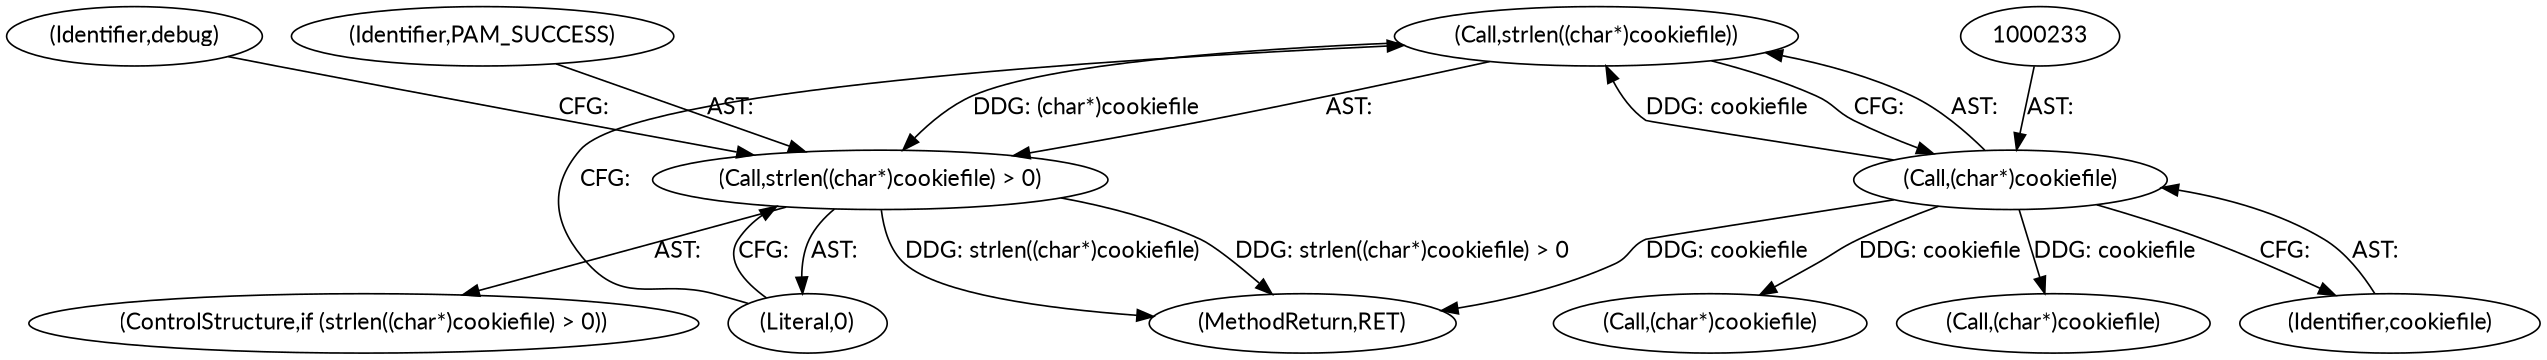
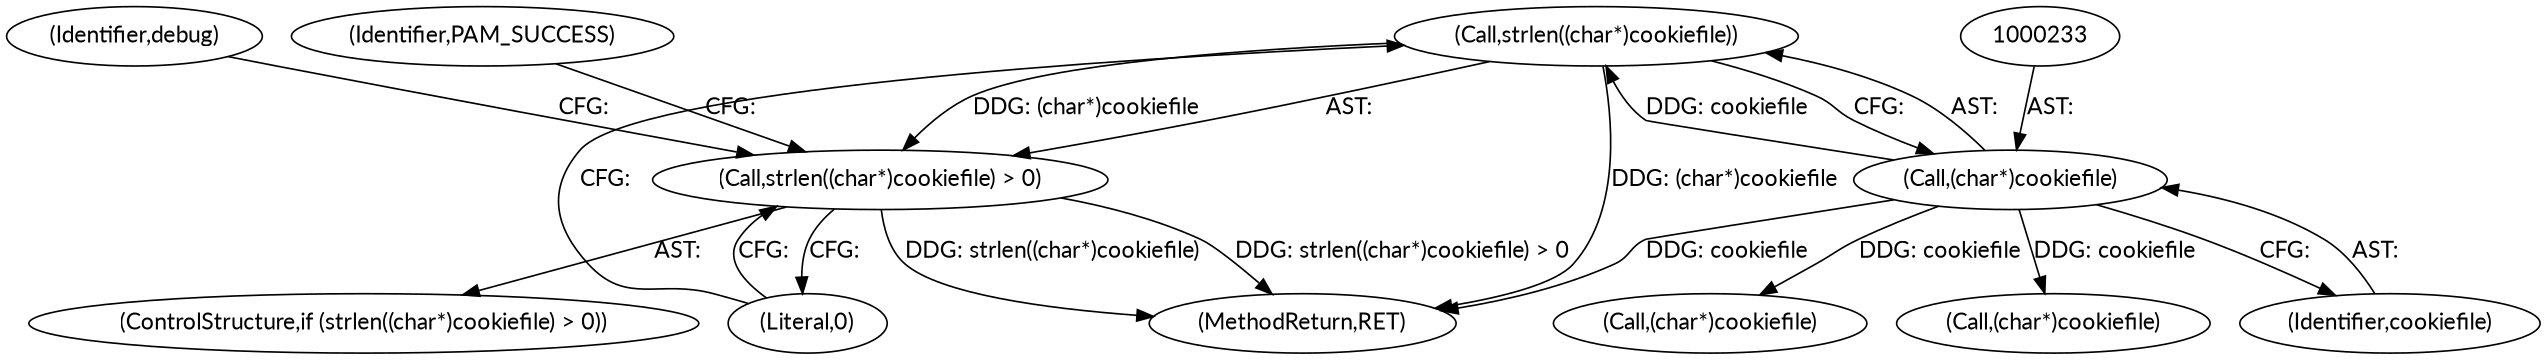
edge "(Identifier,PAM_SUCCESS)" -> "(Call,strlen((char*)cookiefile) > 0)": label "AST: " -> "CFG: "
edge "(Call,strlen((char*)cookiefile))" -> "(MethodReturn,RET)": added, label "DDG: (char*)cookiefile"
edge "(Call,strlen((char*)cookiefile) > 0)" -> "(Literal,0)": label "AST: " -> "CFG: "
